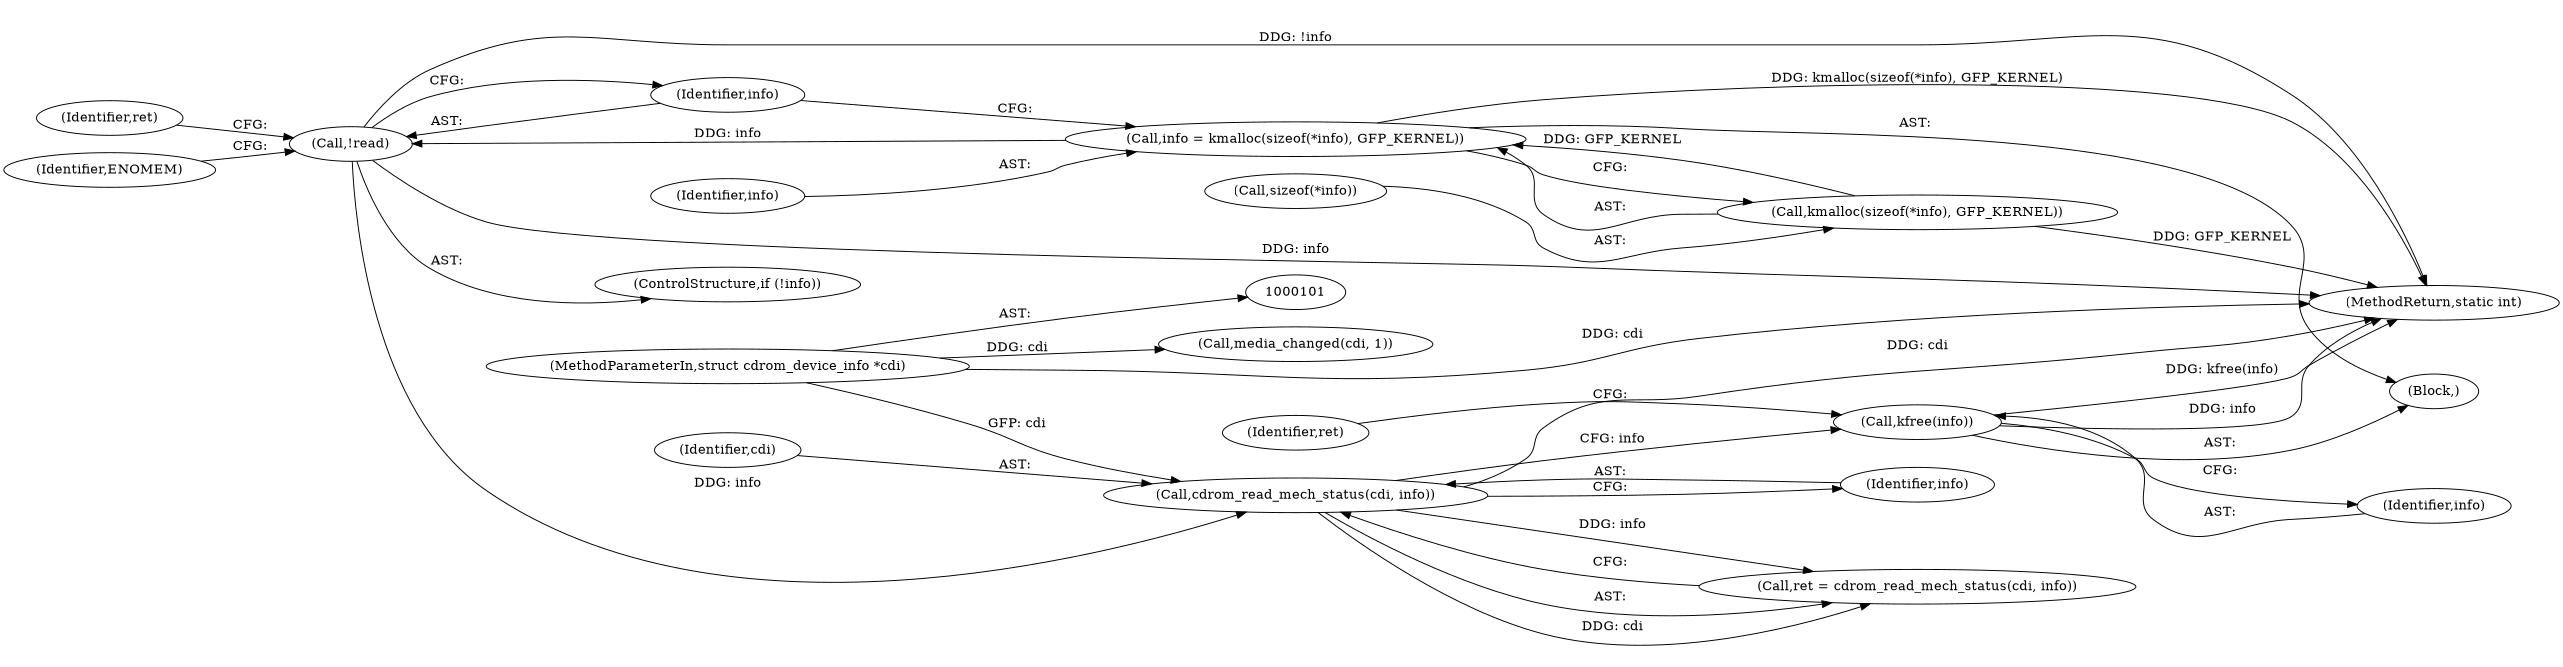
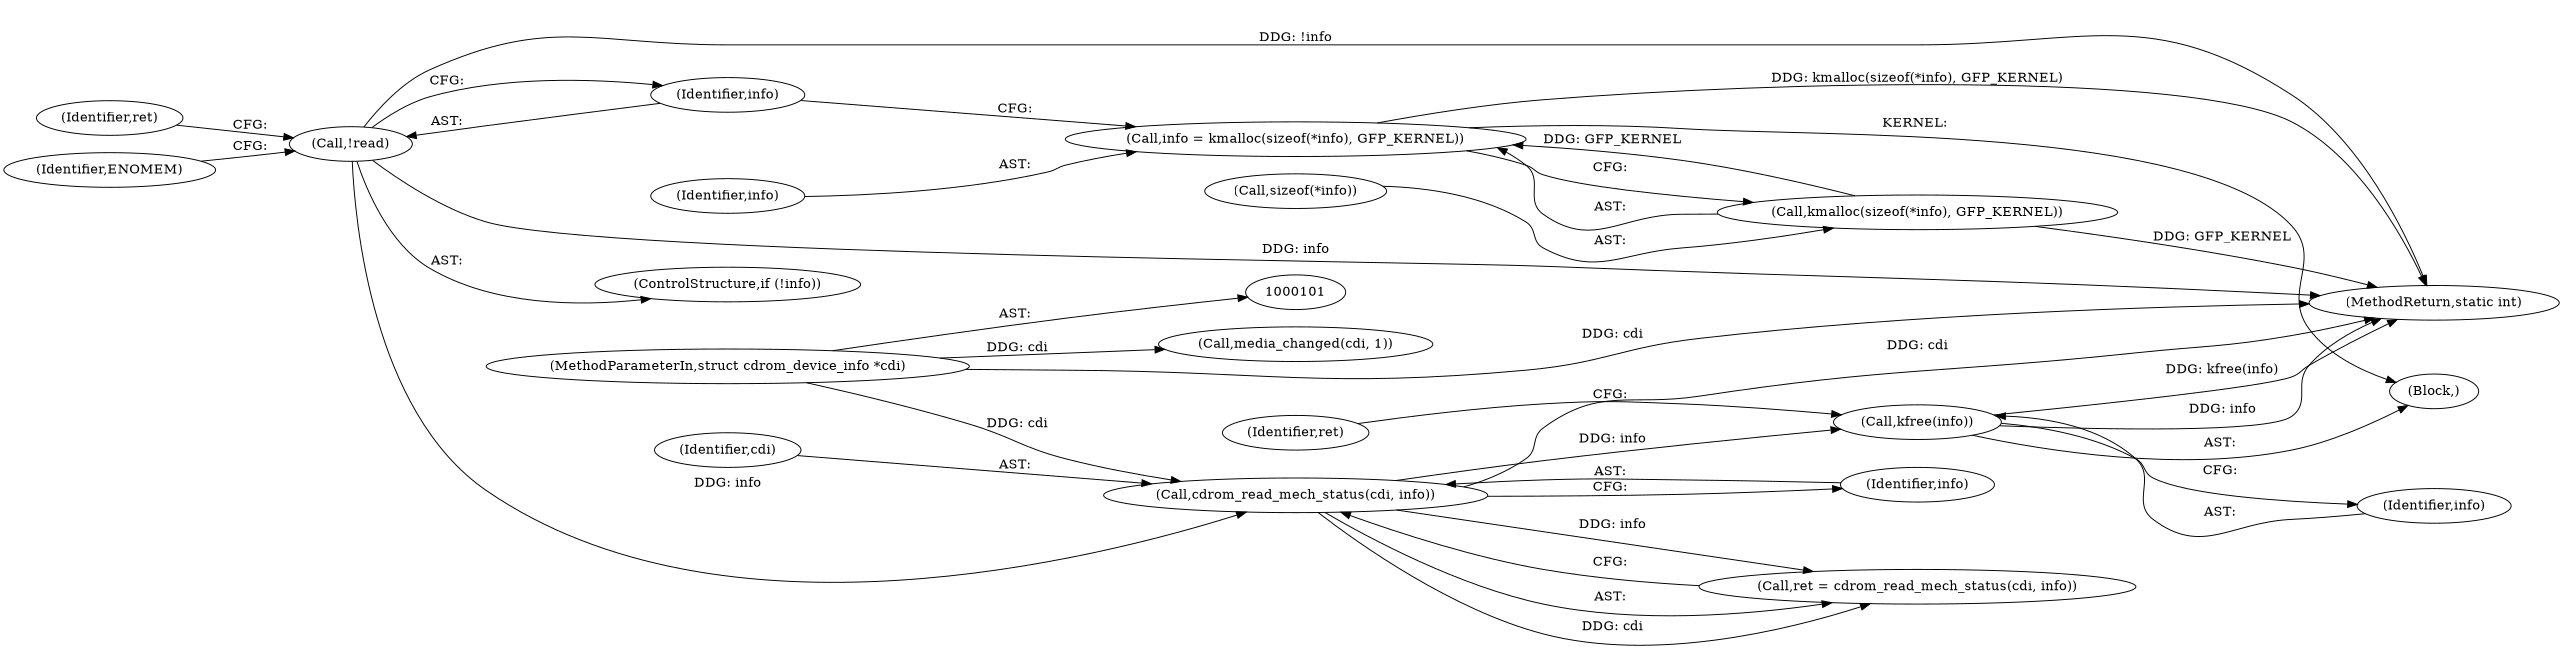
edge "(Call,info = kmalloc(sizeof(*info), GFP_KERNEL))" -> "(Block,)": label "AST: " -> "KERNEL: "
edge "(Call,info = kmalloc(sizeof(*info), GFP_KERNEL))" -> "(Call,!read)": removed, label "DDG: info"
edge "(MethodParameterIn,struct cdrom_device_info *cdi)" -> "(Call,cdrom_read_mech_status(cdi, info))": label "GFP: cdi" -> "DDG: cdi"
edge "(Call,cdrom_read_mech_status(cdi, info))" -> "(Call,kfree(info))": label "CFG: info" -> "DDG: info"
